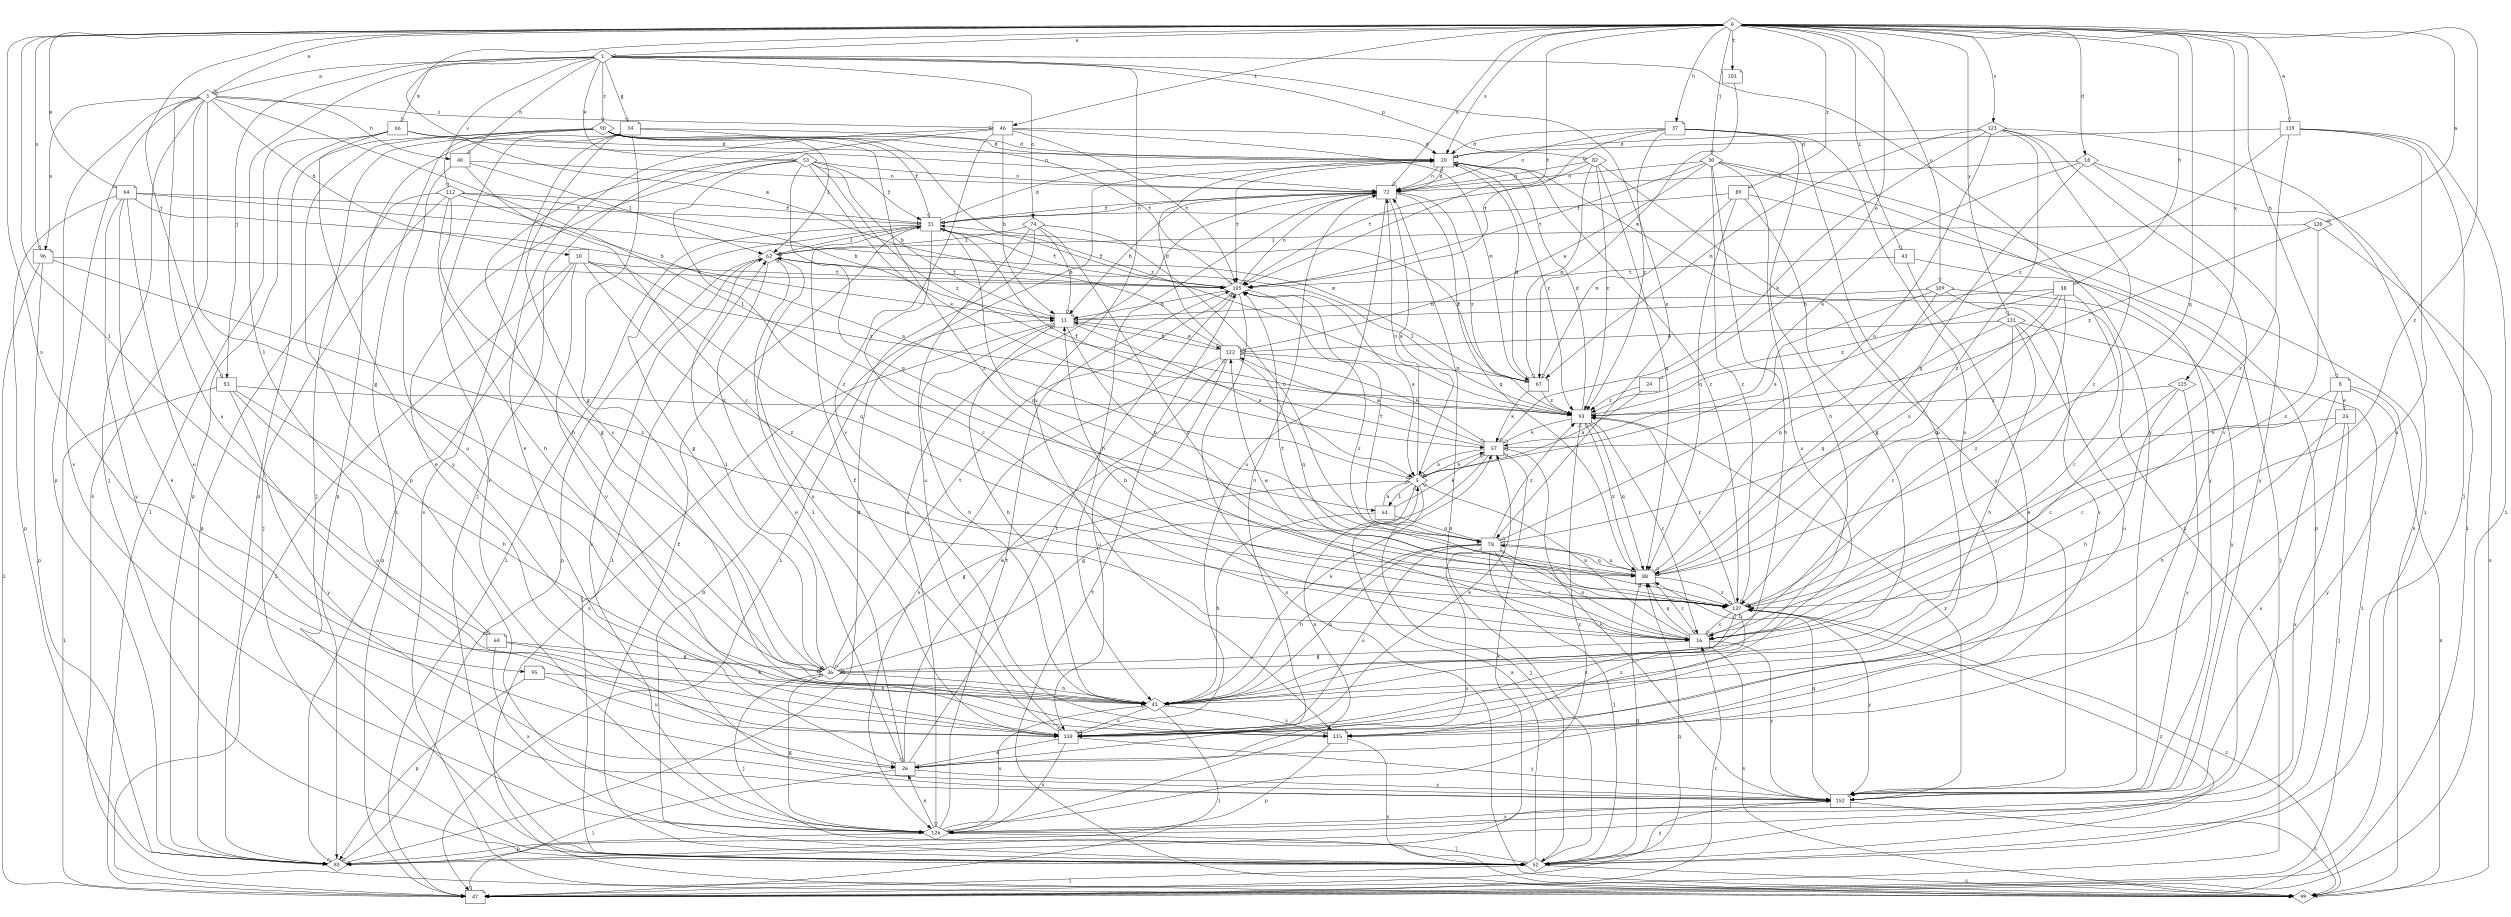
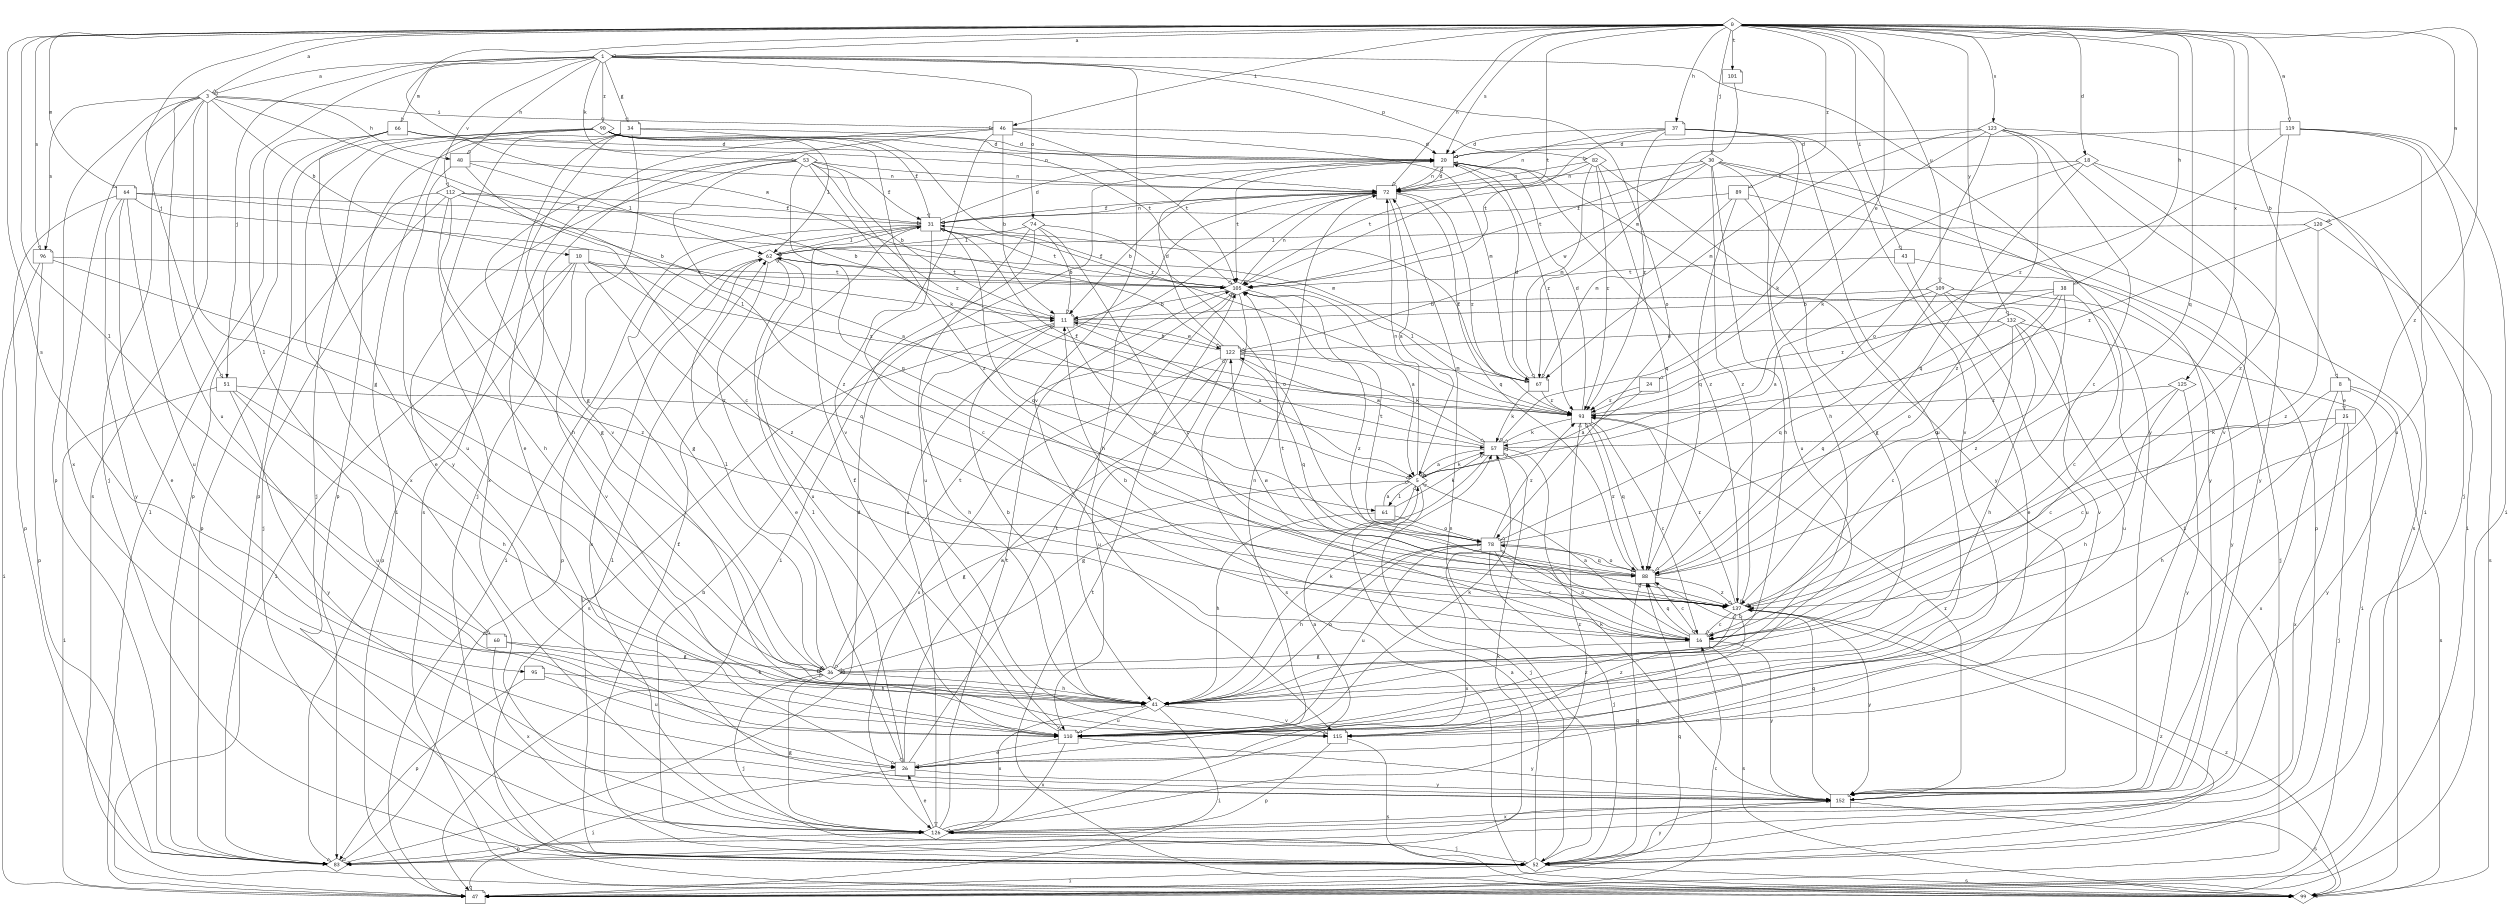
node "131": label "131" -> "132"
edge "90" -> "126": label "p" -> "x"
edge "72" -> "110": now "109" -> "110"
